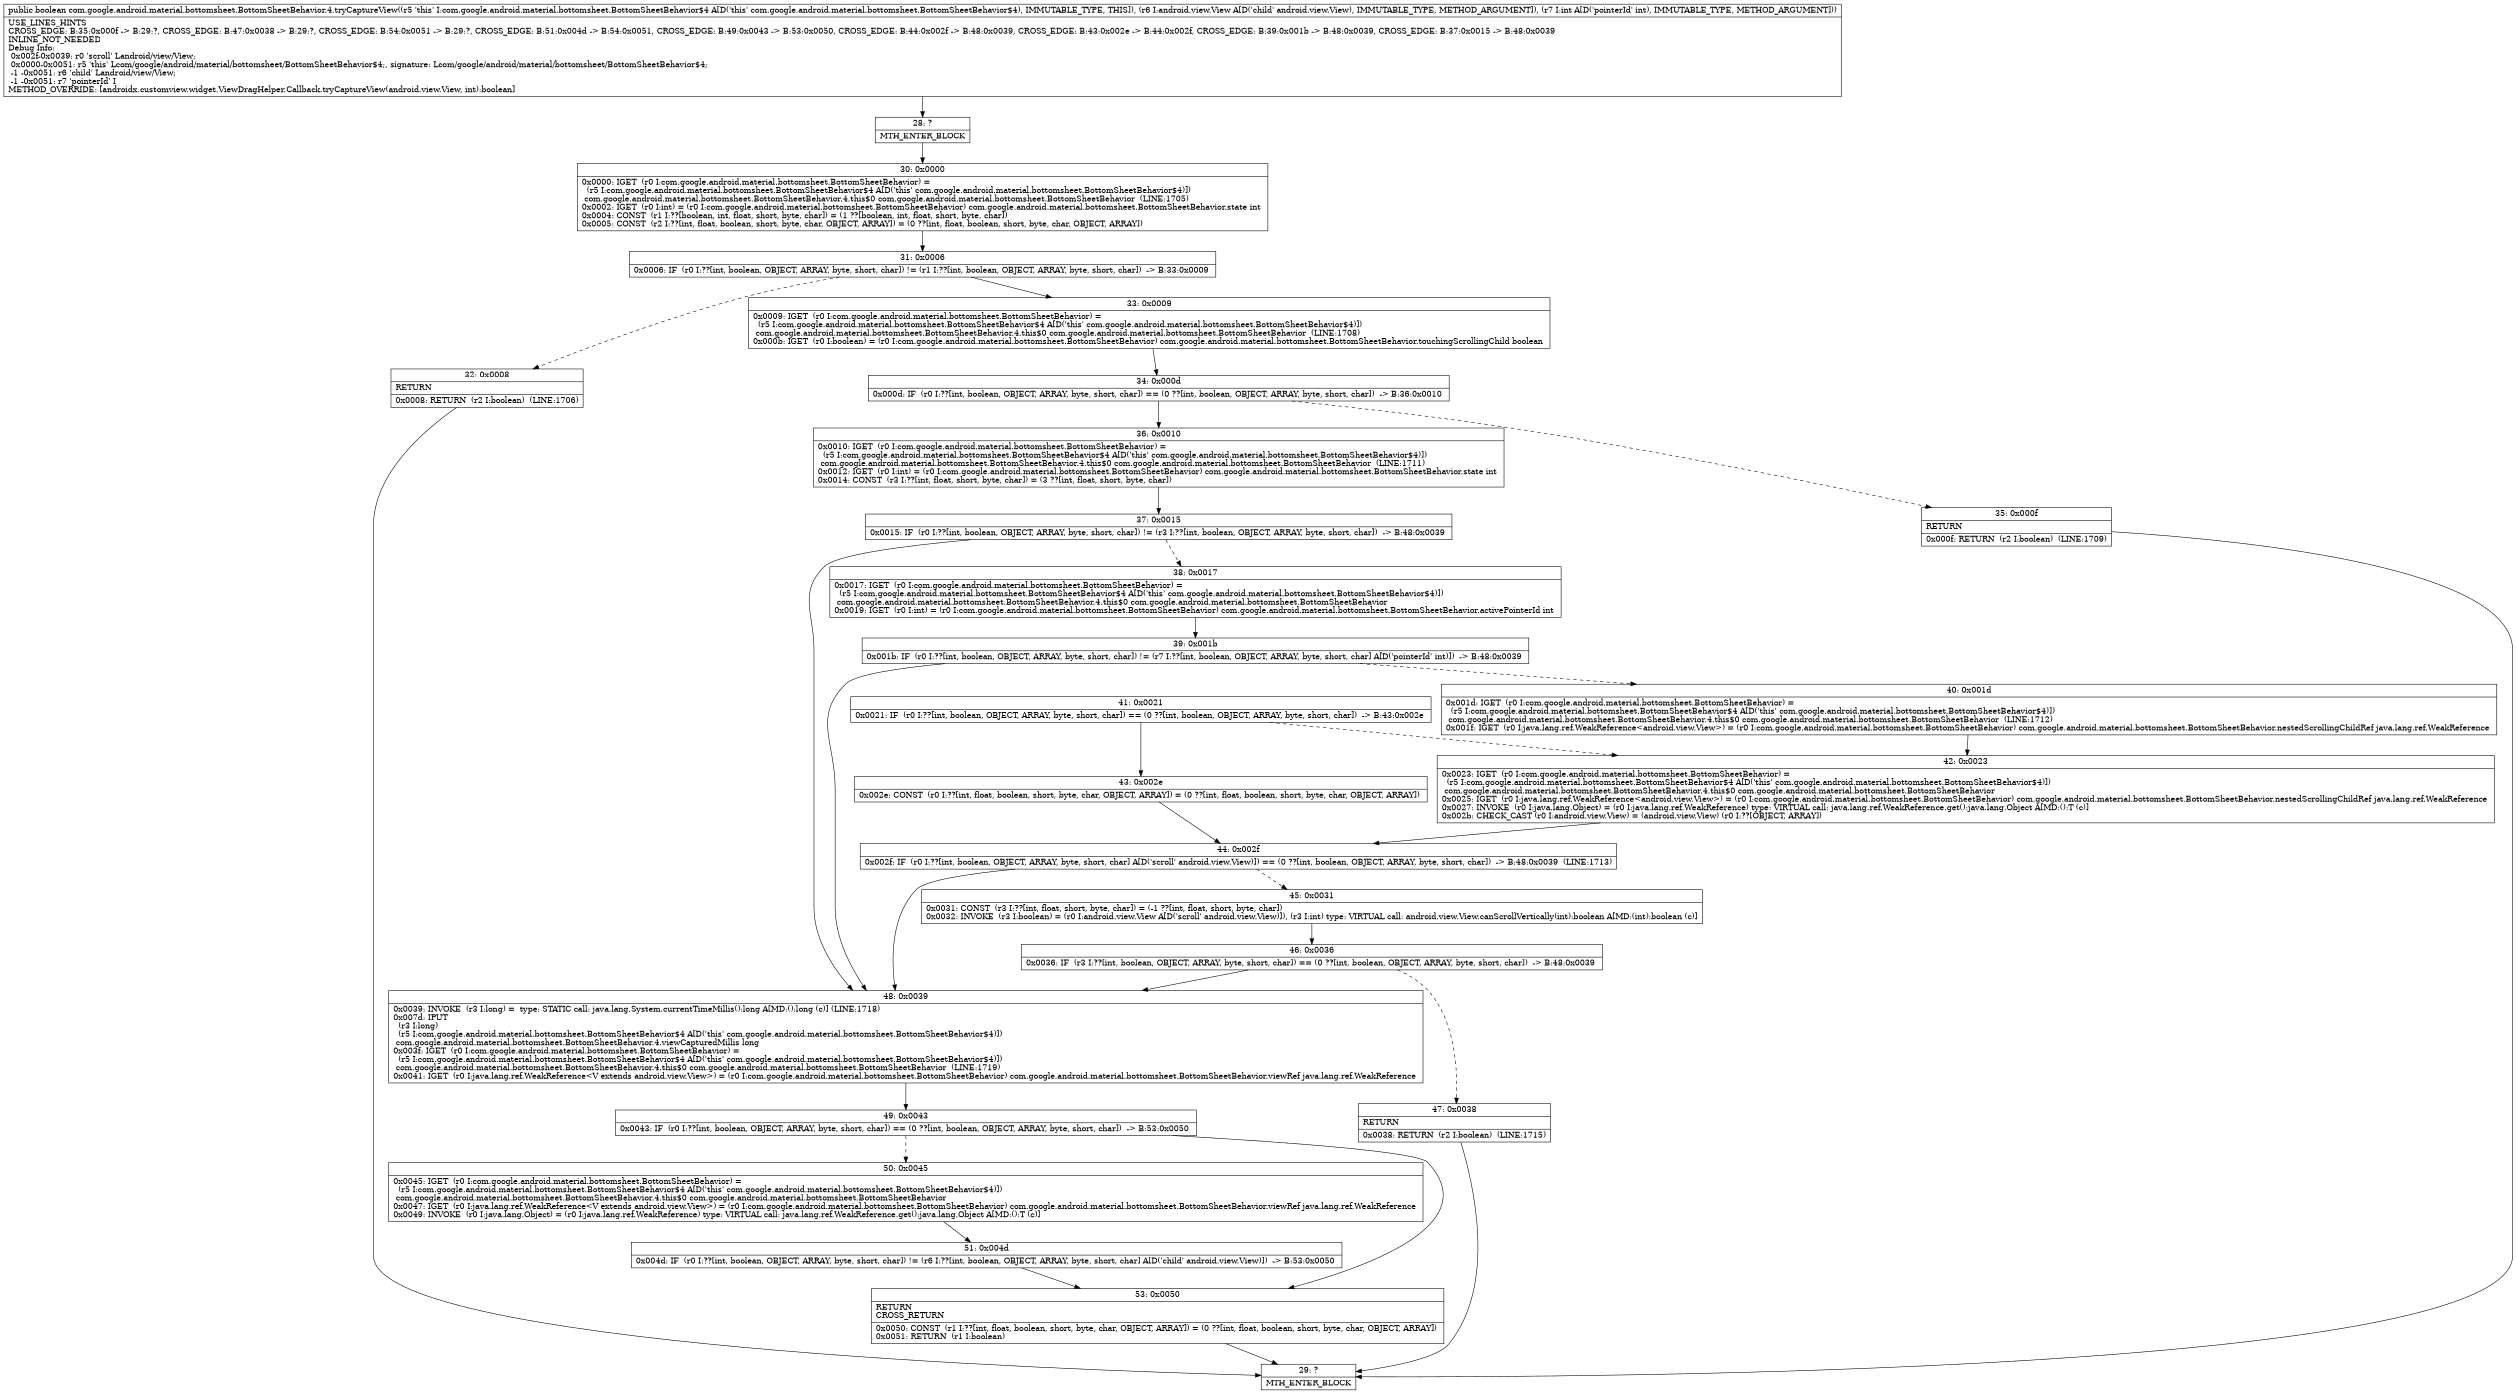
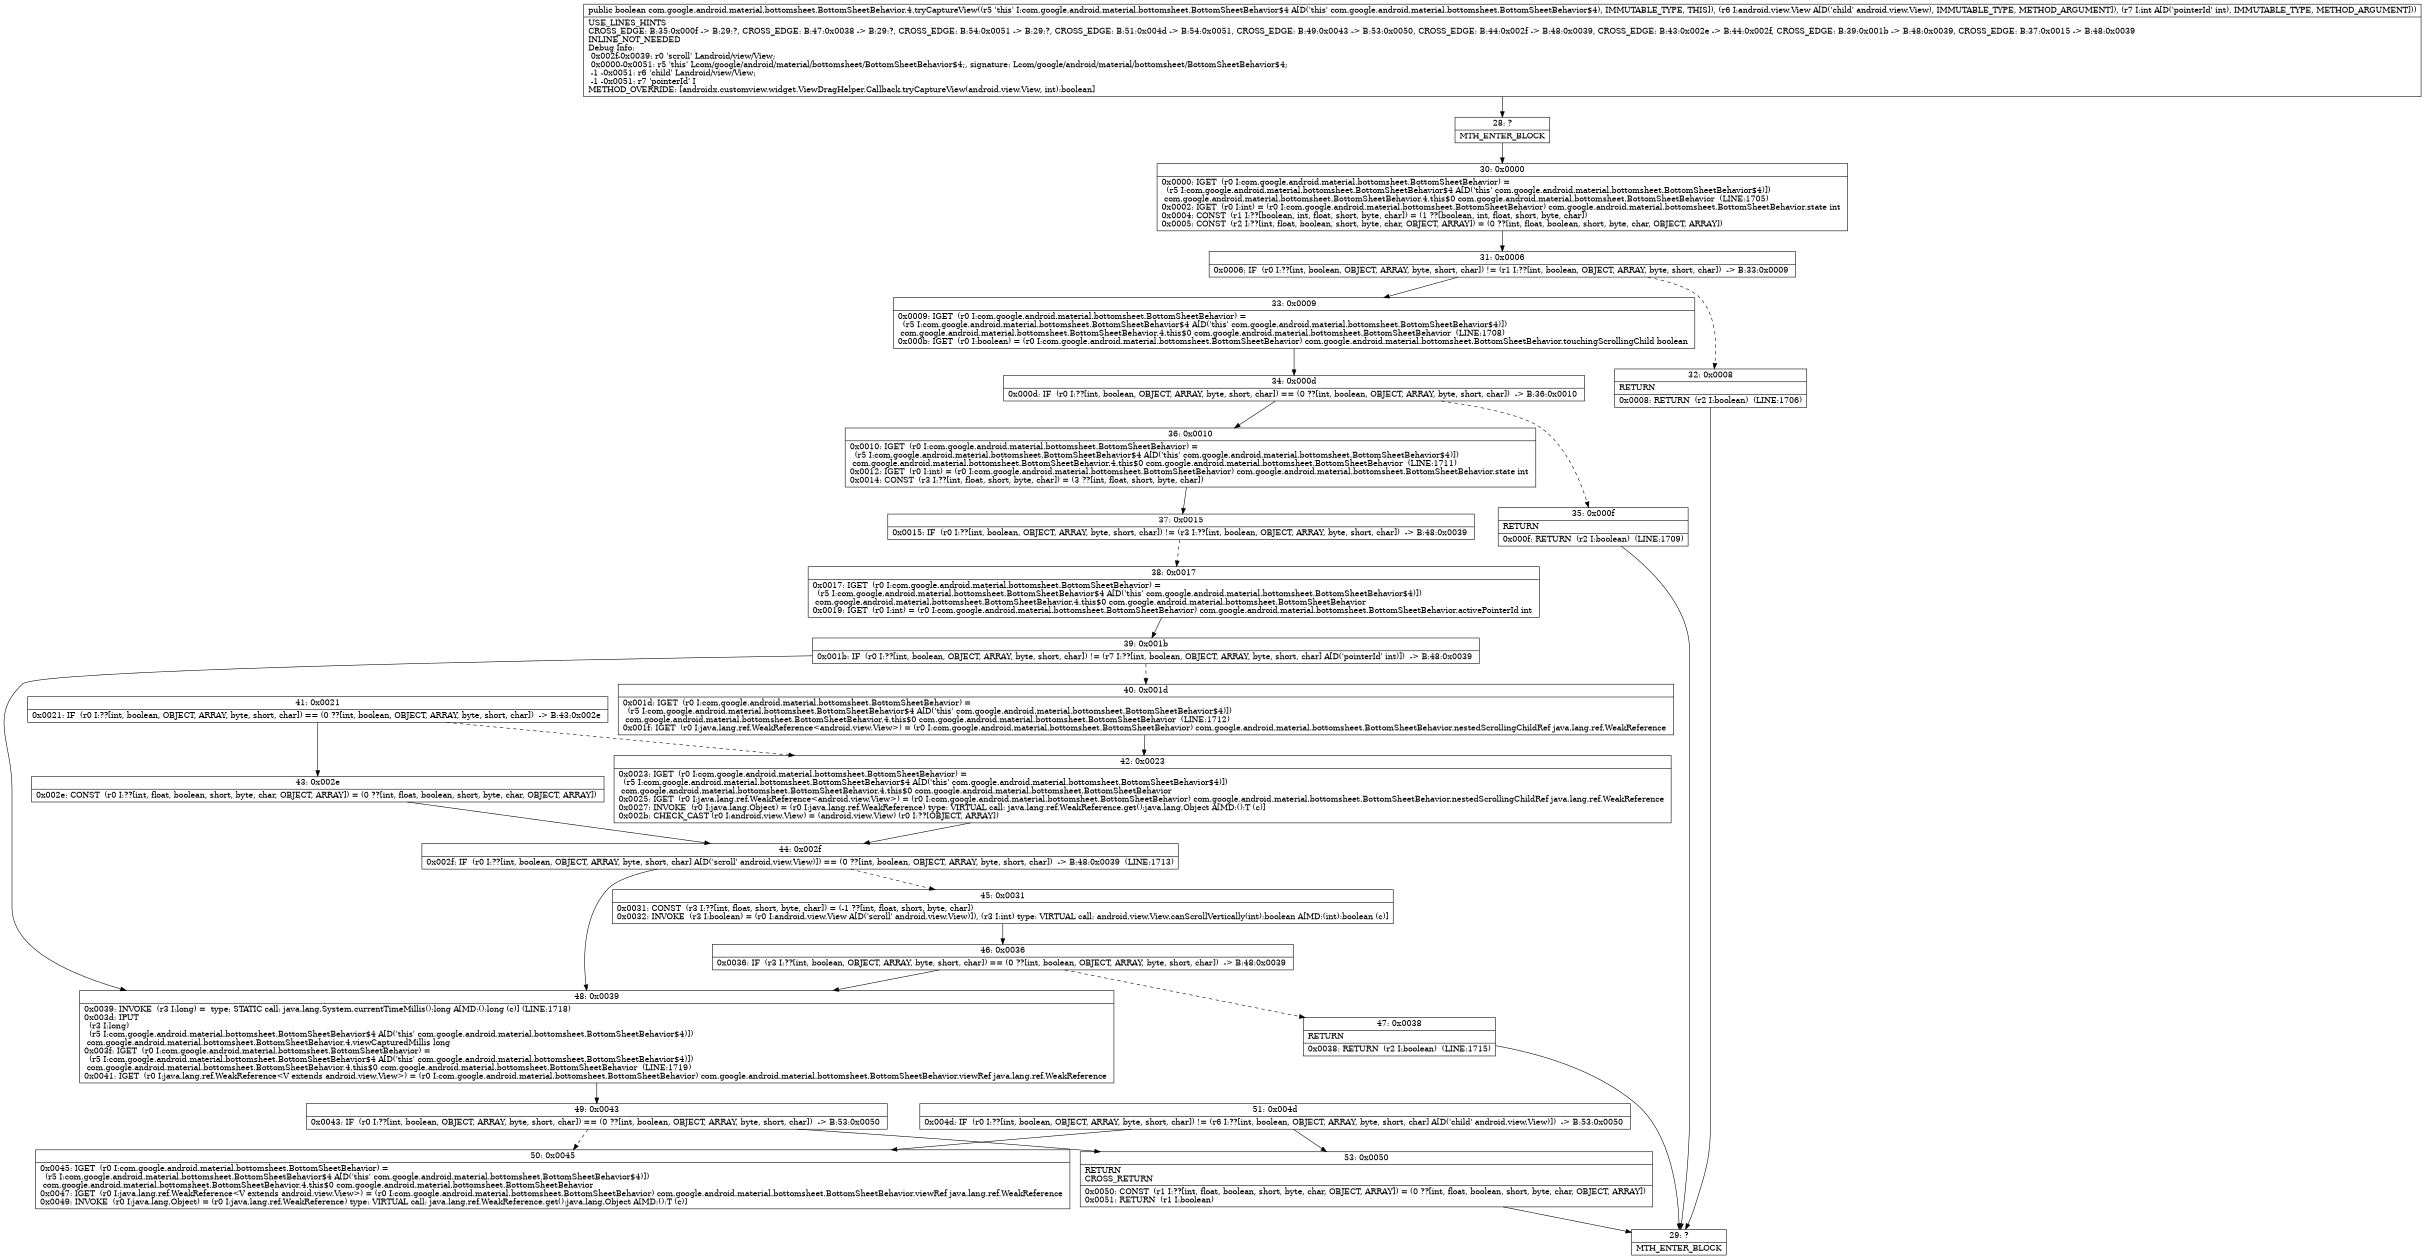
edge "37: 0x0015" -> "48: 0x0039": removed
node "48: 0x0039": text "0x007d: IPUT" -> "0x003d: IPUT"
edge "50: 0x0045" -> "51: 0x004d": reversed
